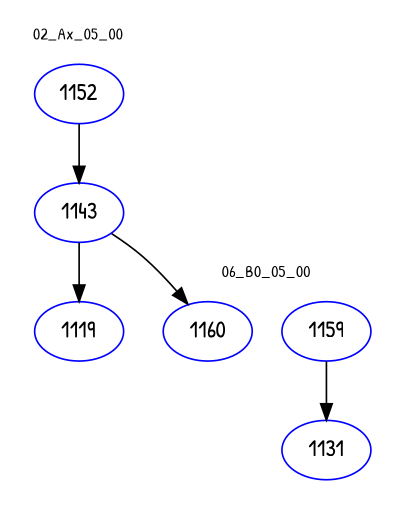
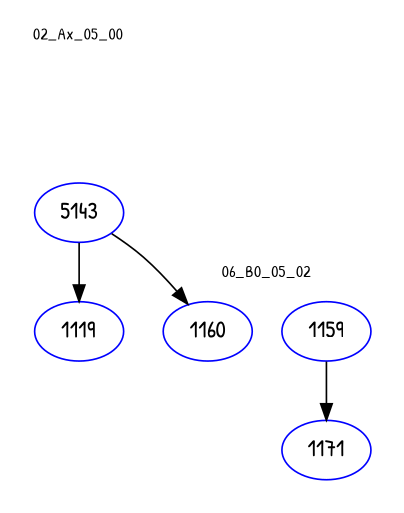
node "1152": removed
node "1143": label "1143" -> "5143"
cluster "06_B0_05_00": label "06_B0_05_00" -> "06_B0_05_02"
node "1131": label "1131" -> "1171"
